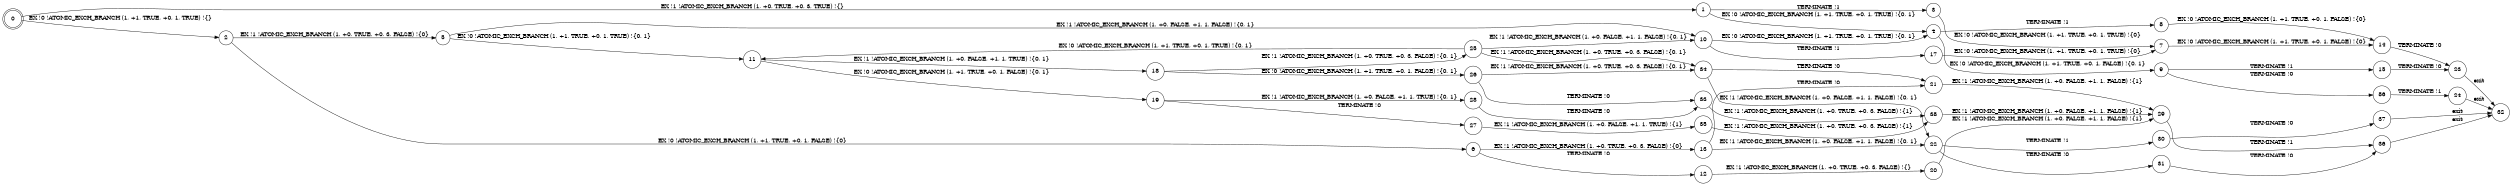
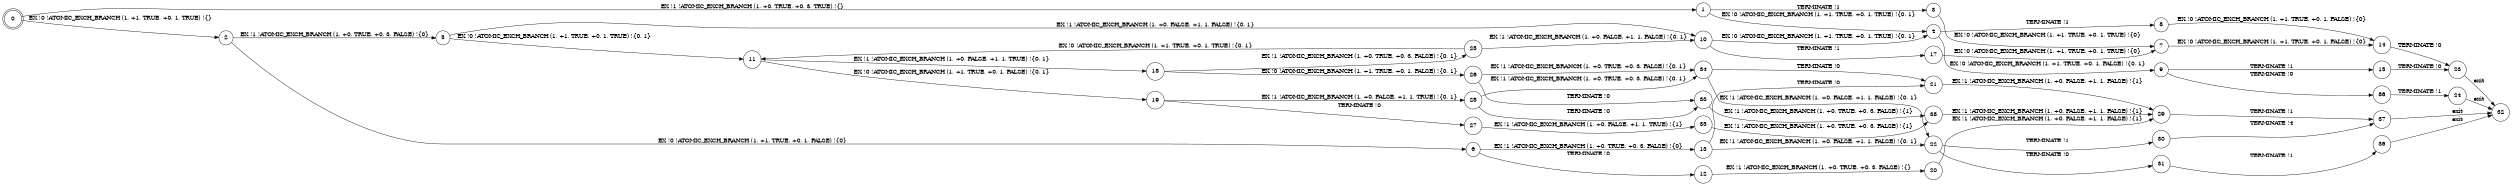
edge "25" -> "34": now "28" -> "34"
edge "30" -> "37": label "TERMINATE !0" -> "TERMINATE !4"
edge "29" -> "36": now "29" -> "37"
edge "31" -> "36": label "TERMINATE !0" -> "TERMINATE !1"
